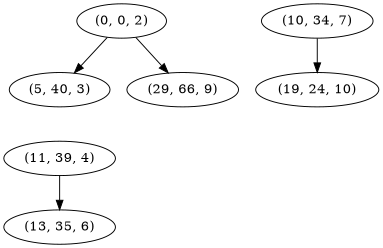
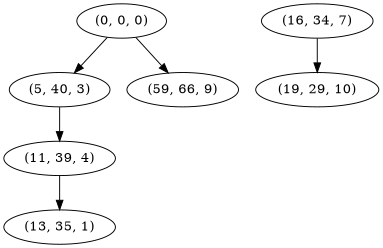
node "(0, 0, 2)": label "(0, 0, 2)" -> "(0, 0, 0)"
node "(10, 34, 7)": label "(10, 34, 7)" -> "(16, 34, 7)"
node "(29, 66, 9)": label "(29, 66, 9)" -> "(59, 66, 9)"
node "(19, 24, 10)": label "(19, 24, 10)" -> "(19, 29, 10)"
edge "(5, 40, 3)" -> "(11, 39, 4)": added
node "(13, 35, 6)": label "(13, 35, 6)" -> "(13, 35, 1)"
